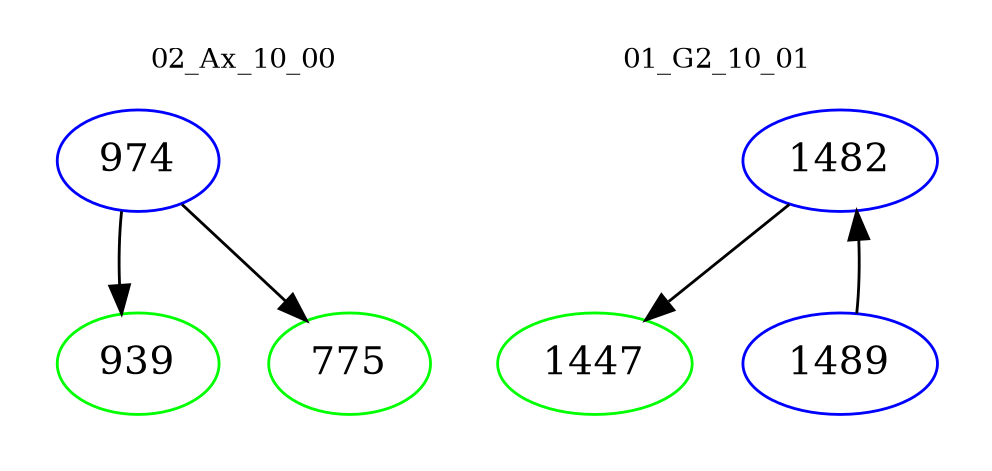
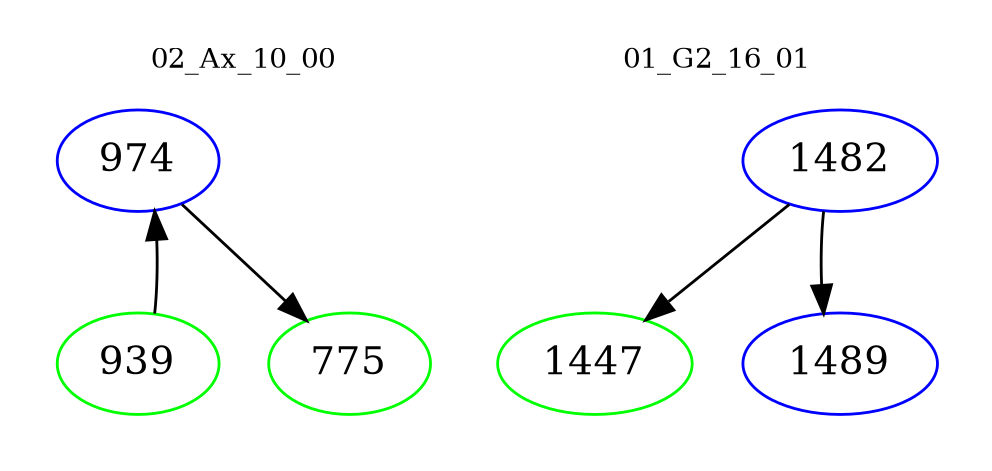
cluster "01_G2_10_01": label "01_G2_10_01" -> "01_G2_16_01"
edge "974" -> "939": reversed
edge "1489" -> "1482": reversed
